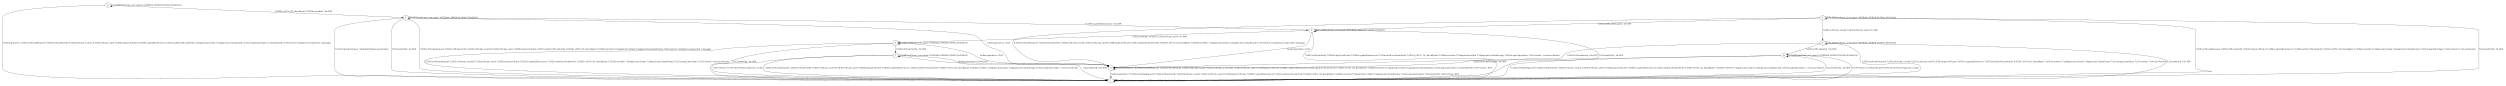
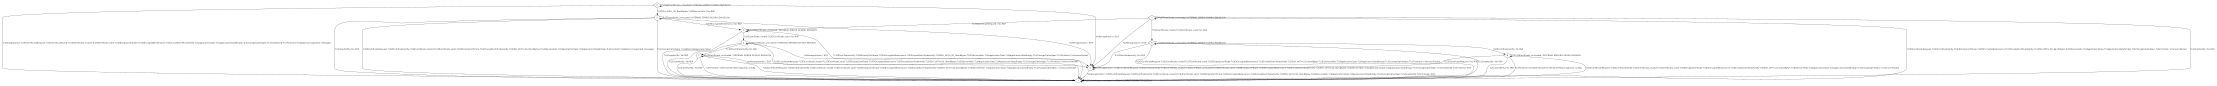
edge "4" -> "9": label "TLS13CertificateRequest-TLS13CertificateVerify-TLS13Certificate_invalid-TLS13Certificate_valid-TLS13EmptyCertificate-TLS13InvalidCertificateVerify-TLS13SH_WITH_00_RandBytes-TLS13ServerHello-TLSApplicationData-TLSApplicationDataEmpty-TLSFinished / FatalAlert(unexpected_message)" -> "NoRenegotiation / EOF"
edge "3" -> "9": now "0" -> "9"
edge "7" -> "9": label "NoRenegotiation / EMISSION" -> "NoRenegotiation / EOF"
